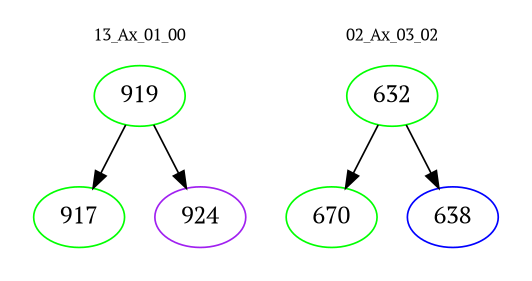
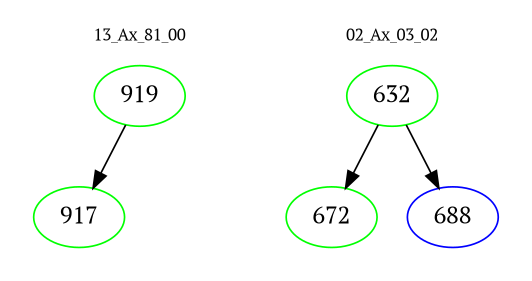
cluster "13_Ax_01_00": label "13_Ax_01_00" -> "13_Ax_81_00"
node "924": removed
node "670": label "670" -> "672"
node "638": label "638" -> "688"
